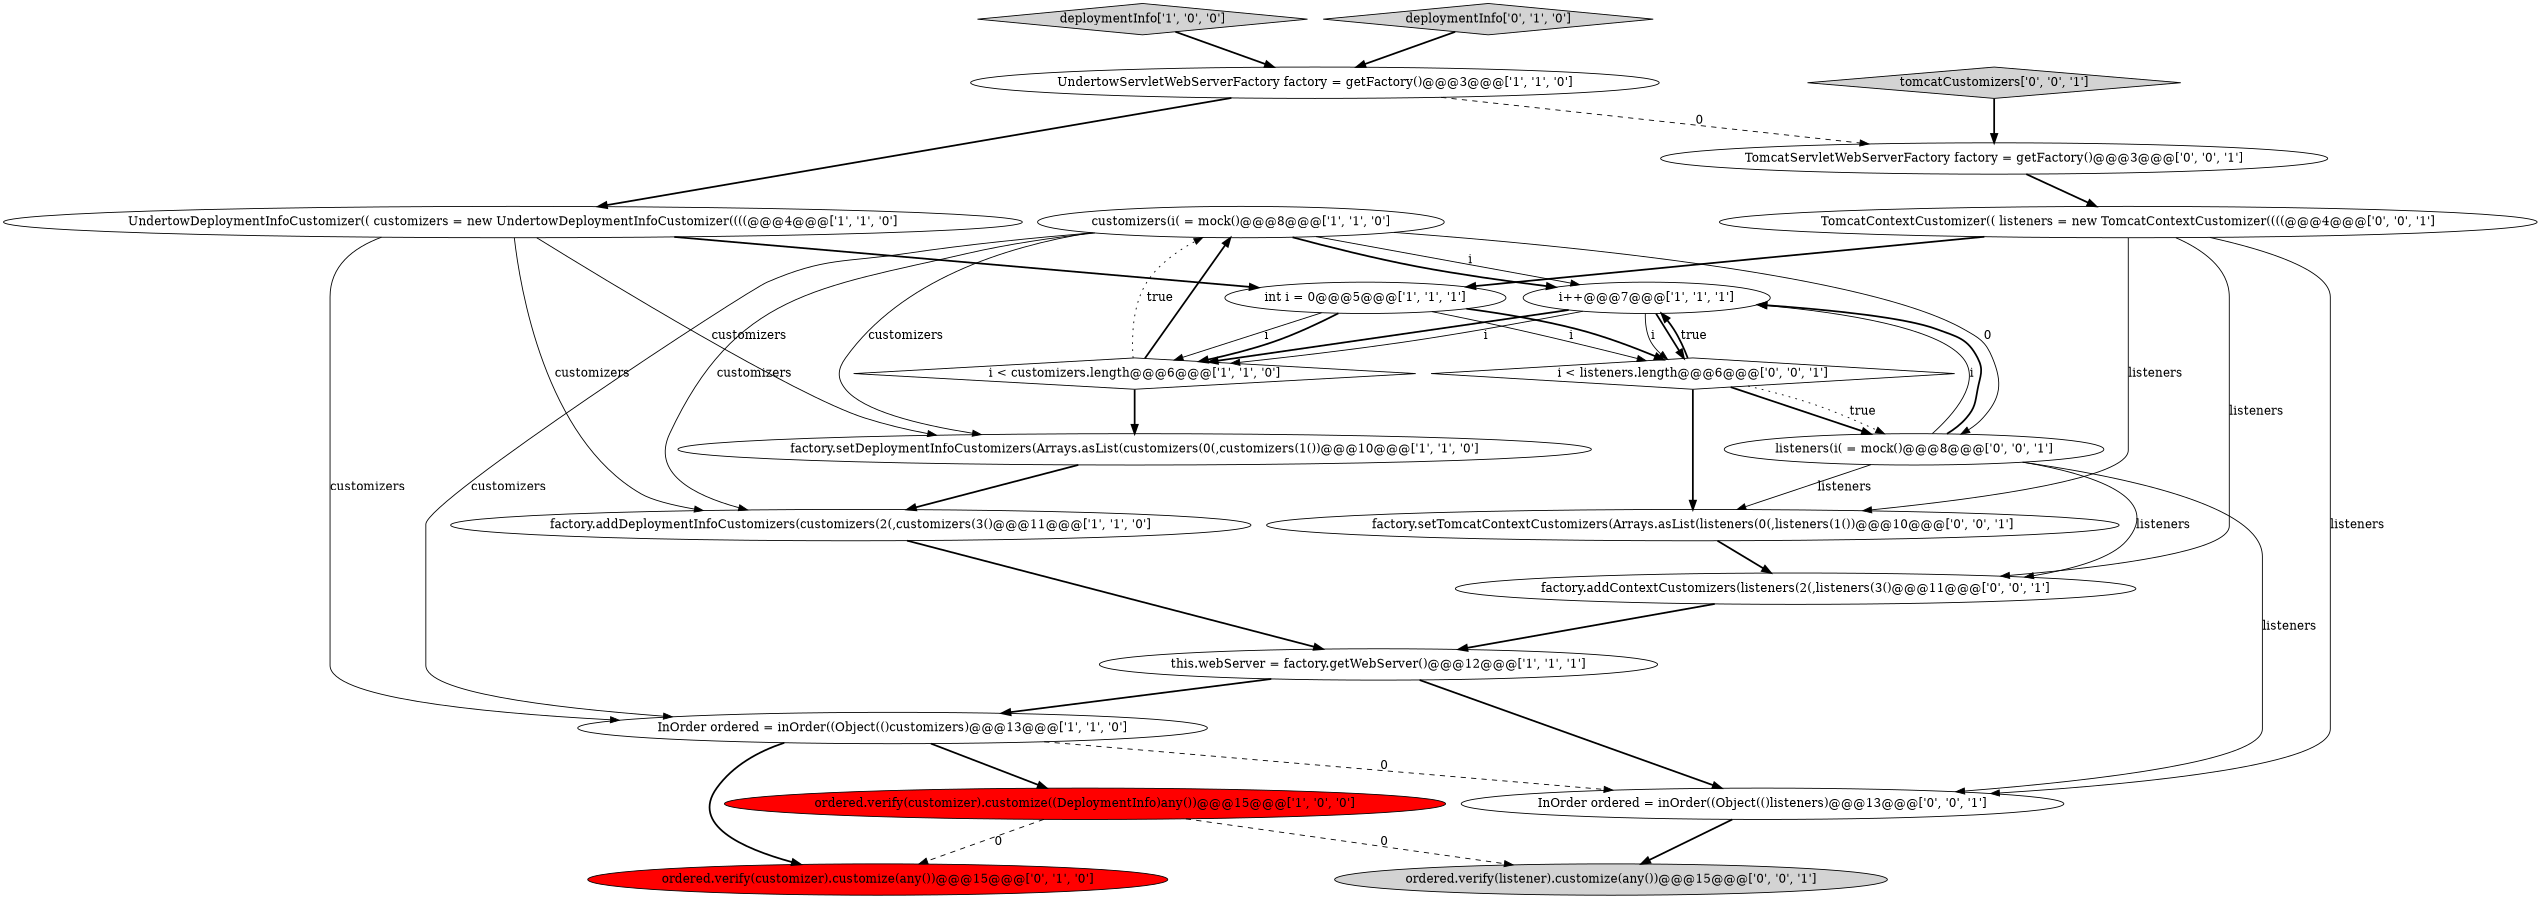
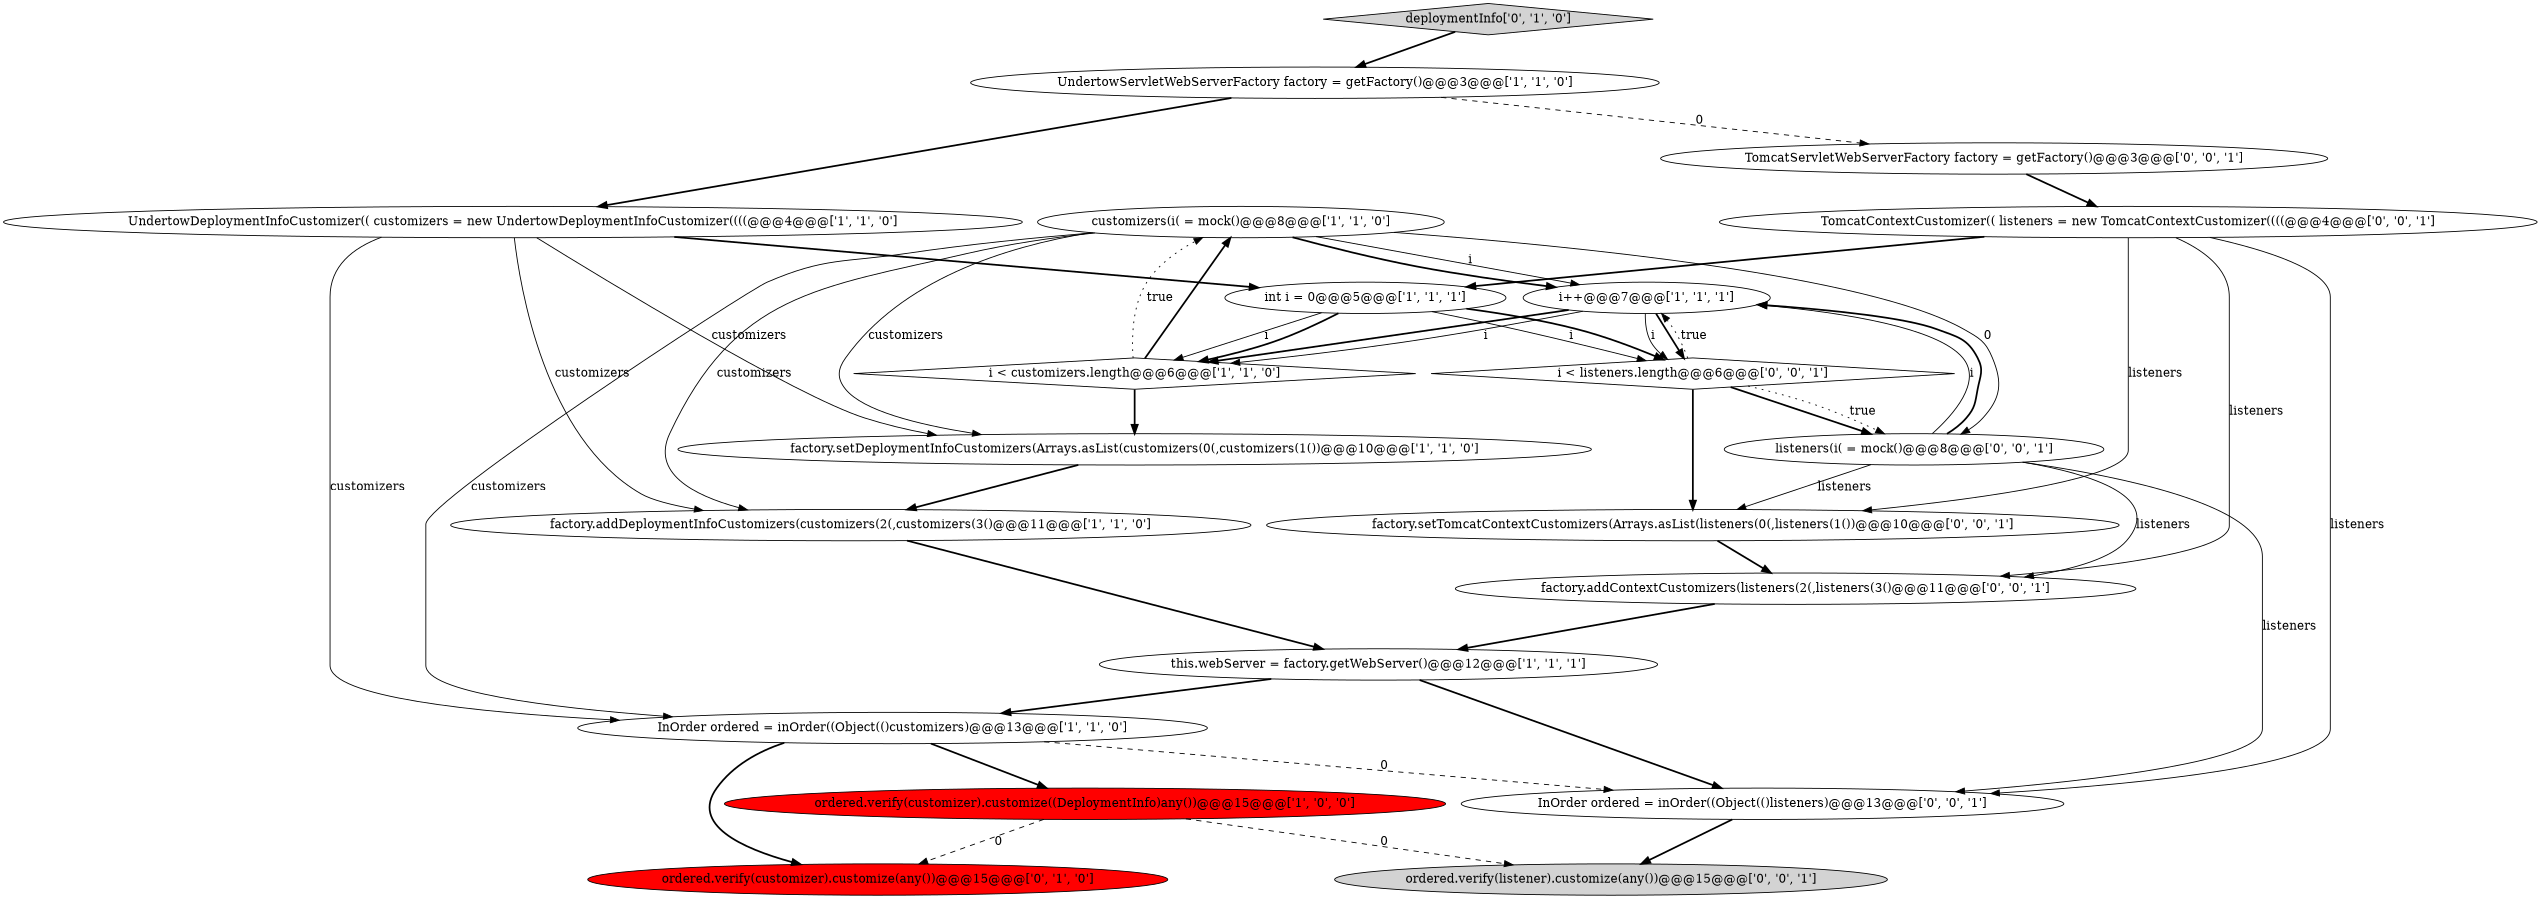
node "deploymentInfo['1', '0', '0']": removed
node "tomcatCustomizers['0', '0', '1']": removed
edge "i < listeners.length@@@6@@@['0', '0', '1']" -> "i++@@@7@@@['1', '1', '1']": style bold -> dotted
